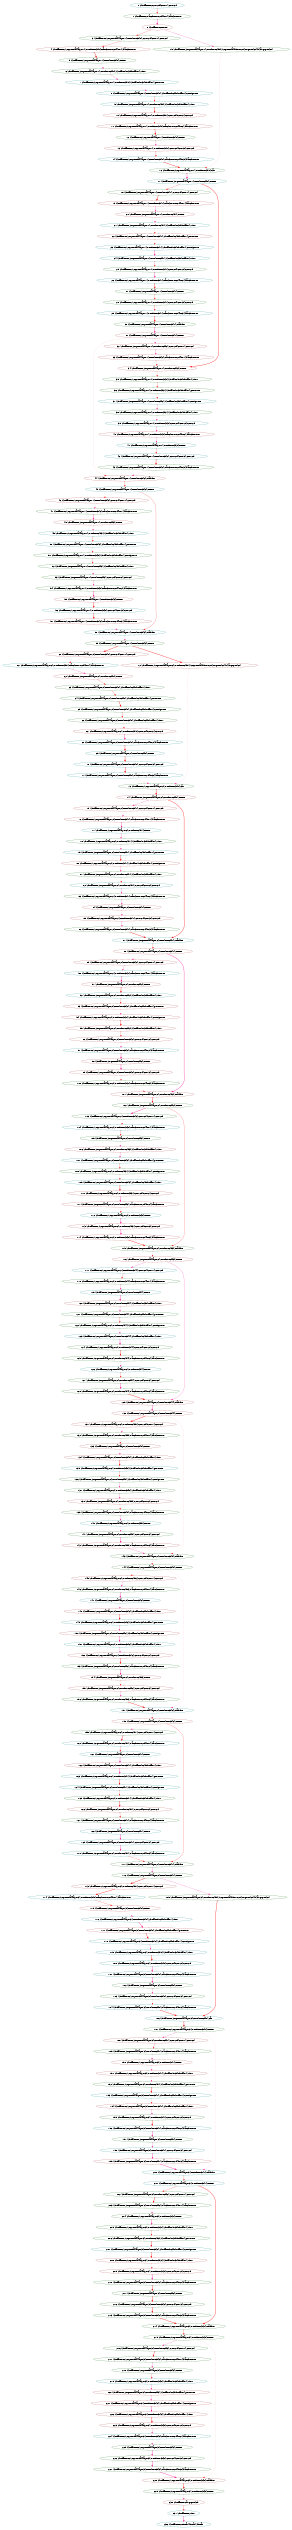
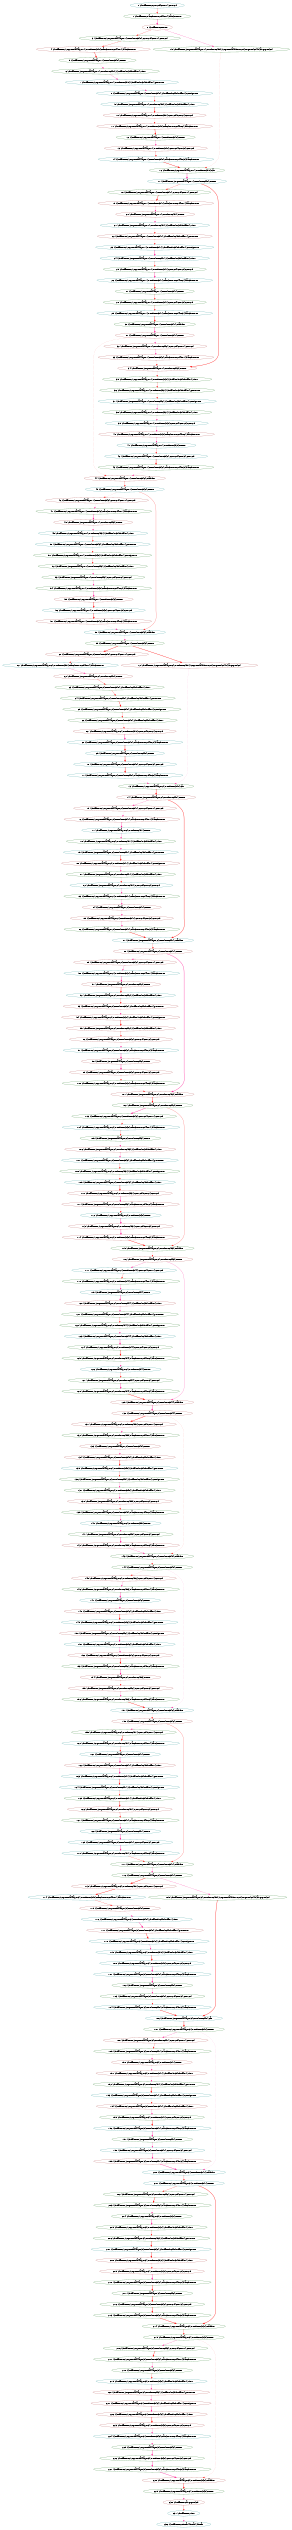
edge "231 ShuffleNet/view" -> "232 ShuffleNet/Linear[linear]/linear": style bold -> dotted
